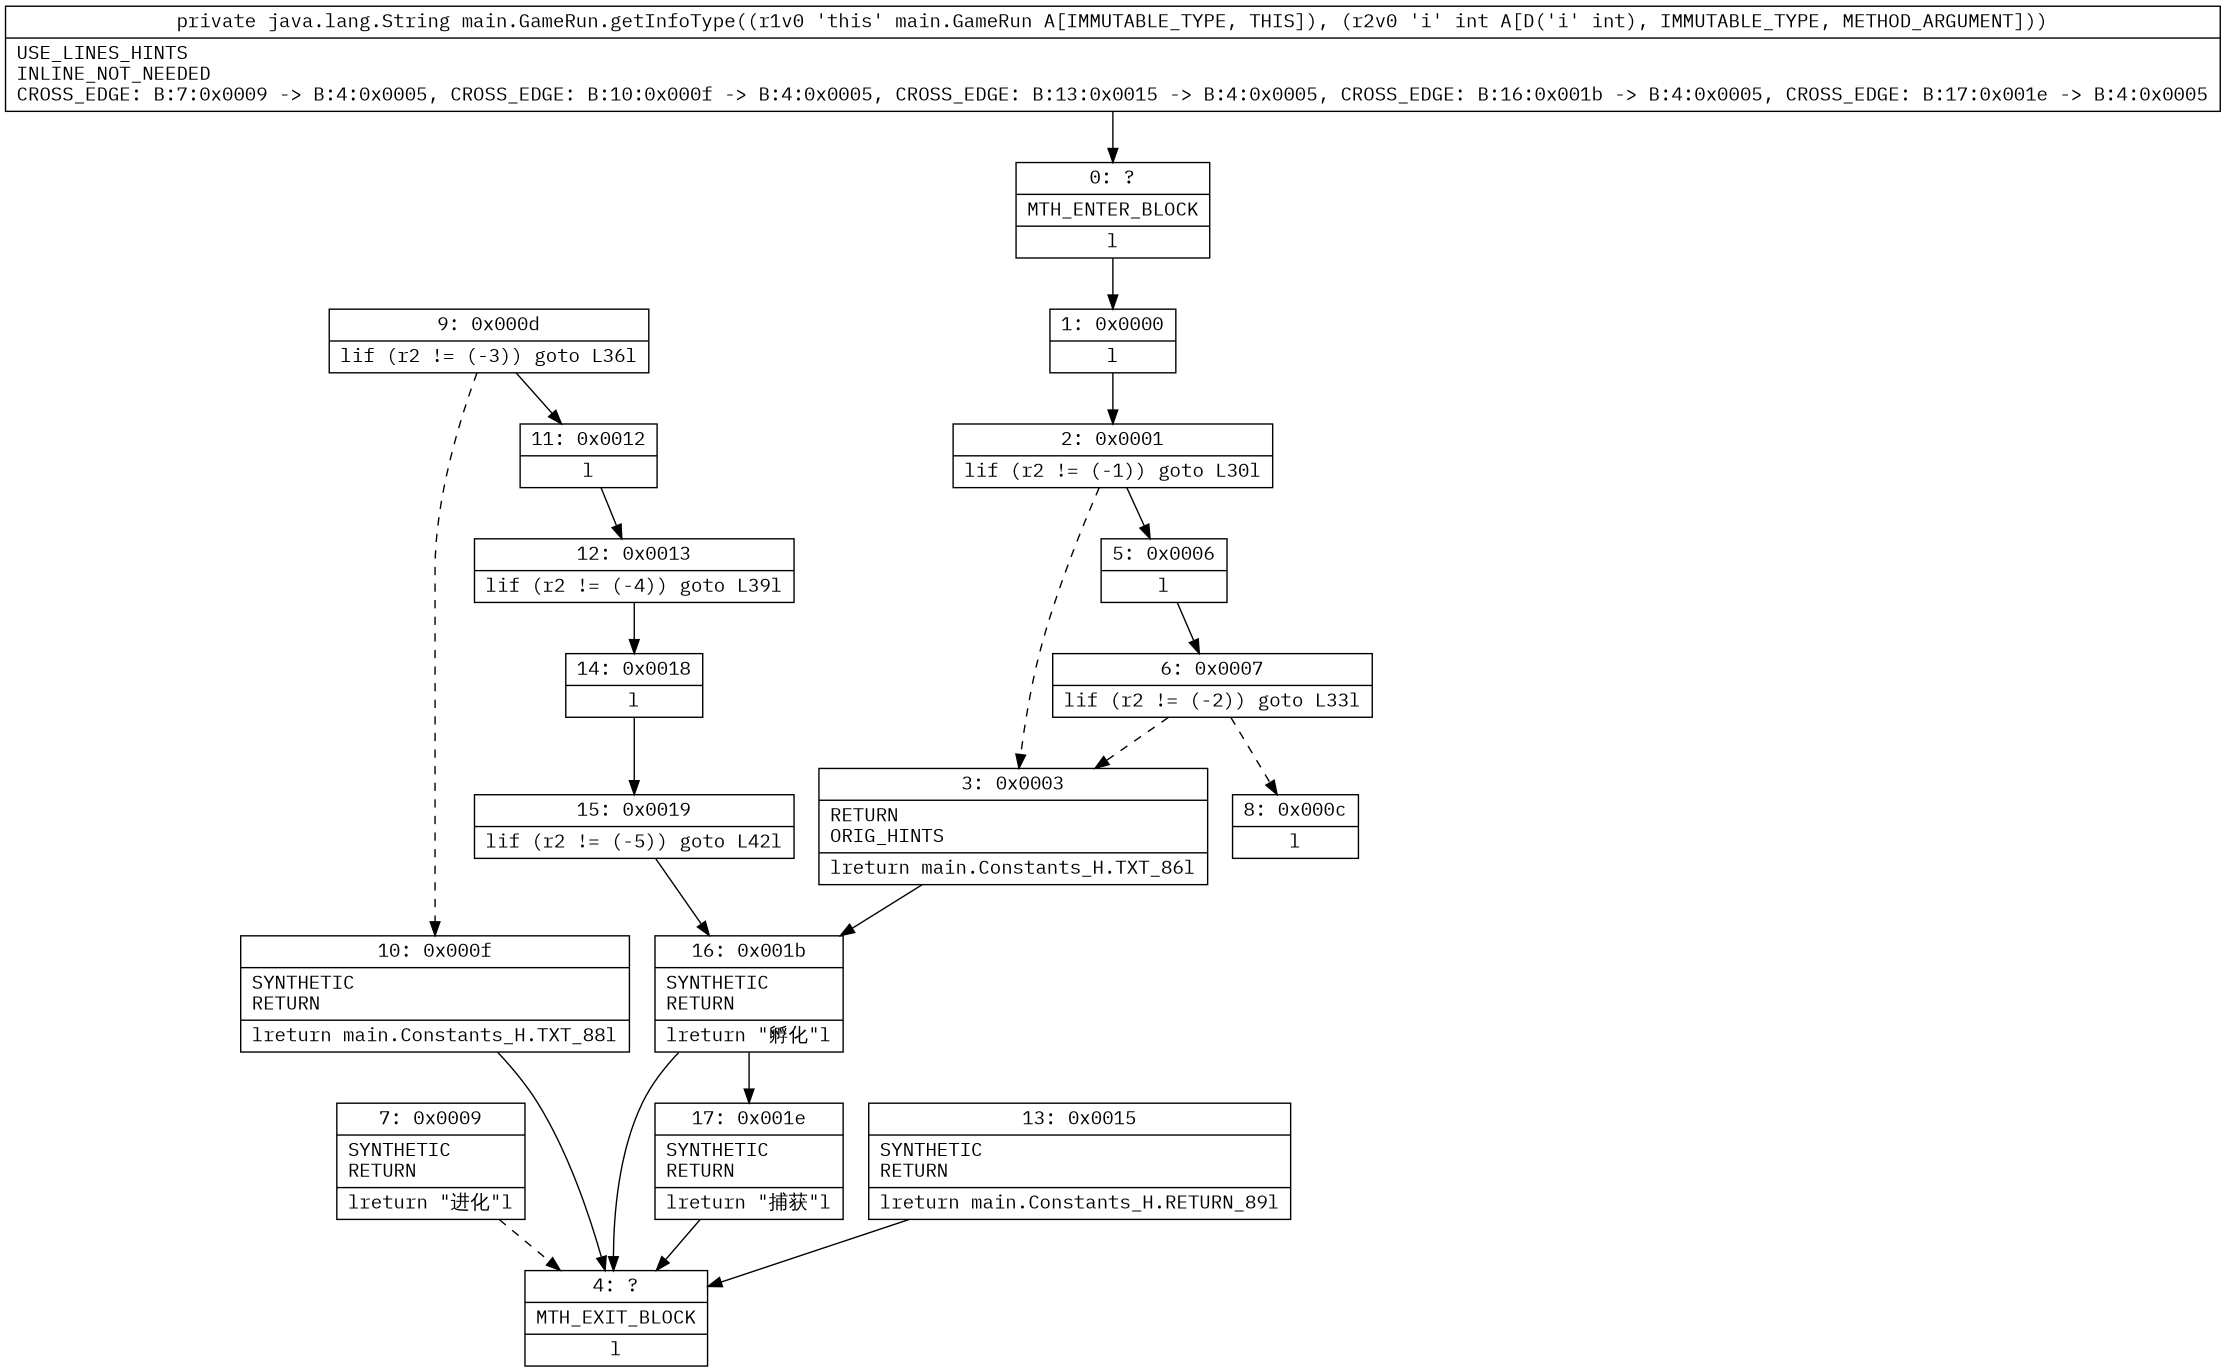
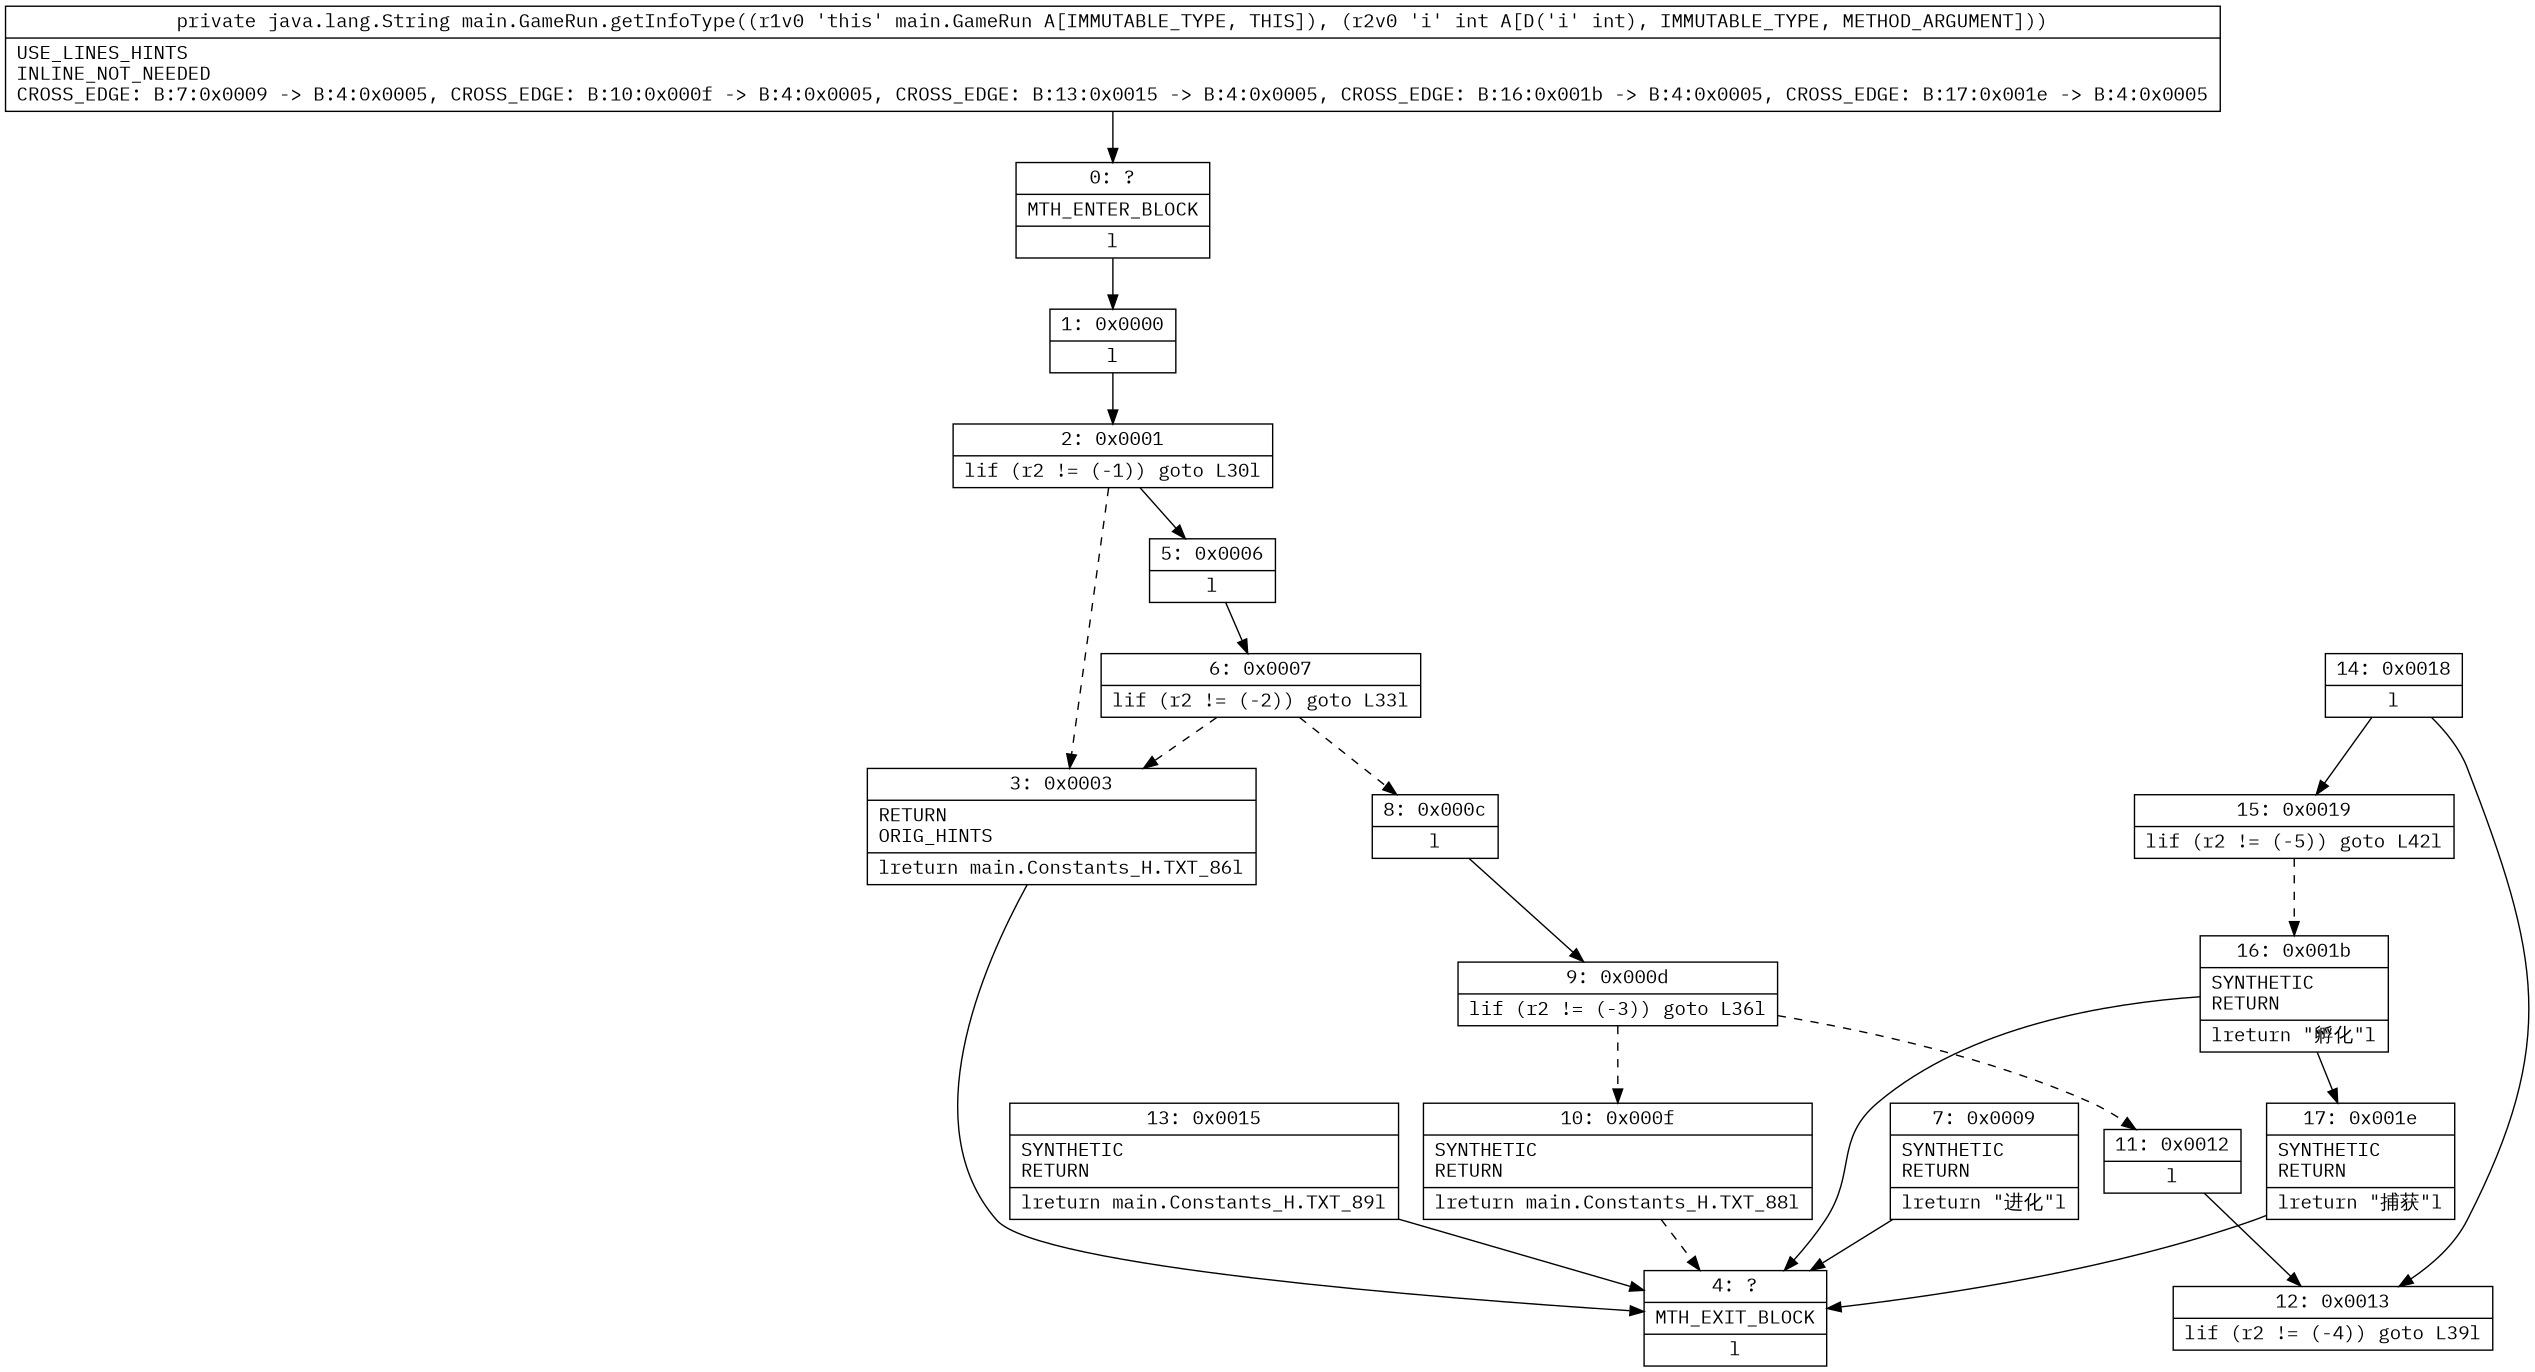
edge "9: 0x000d" -> "11: 0x0012": style solid -> dashed
edge "12: 0x0013" -> "14: 0x0018": reversed
edge "15: 0x0019" -> "16: 0x001b": style solid -> dashed
edge "8: 0x000c" -> "9: 0x000d": added
edge "3: 0x0003" -> "16: 0x001b": now "3: 0x0003" -> "4: ?"
edge "10: 0x000f" -> "4: ?": style solid -> dashed
node "13: 0x0015": text "lreturn main.Constants_H.RETURN_89l" -> "lreturn main.Constants_H.TXT_89l"
edge "7: 0x0009" -> "4: ?": style dashed -> solid
